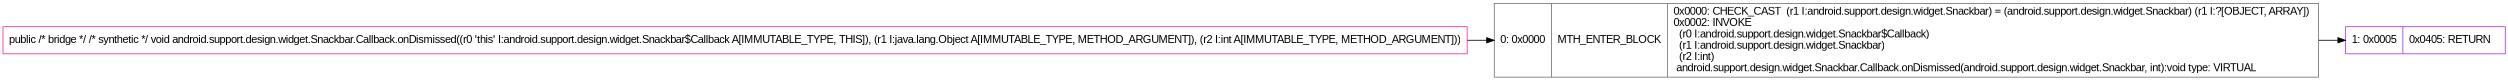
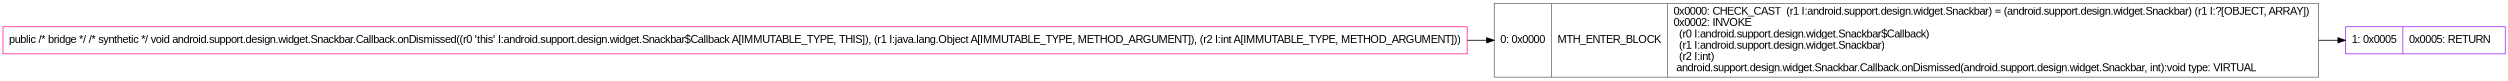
node "1: 0x0005": text "0x0405: RETURN" -> "0x0005: RETURN"
